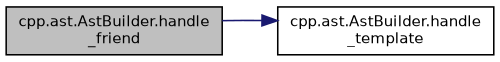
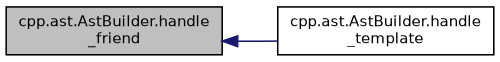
edge "cpp.ast.AstBuilder.handle _friend" -> "cpp.ast.AstBuilder.handle _template": reversed
